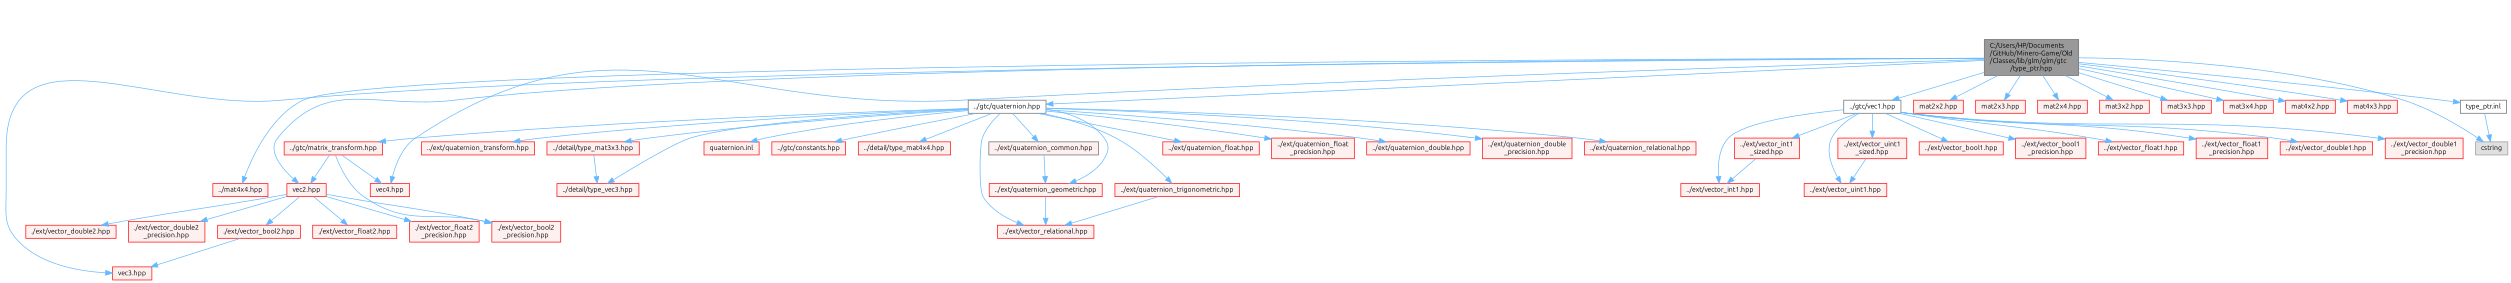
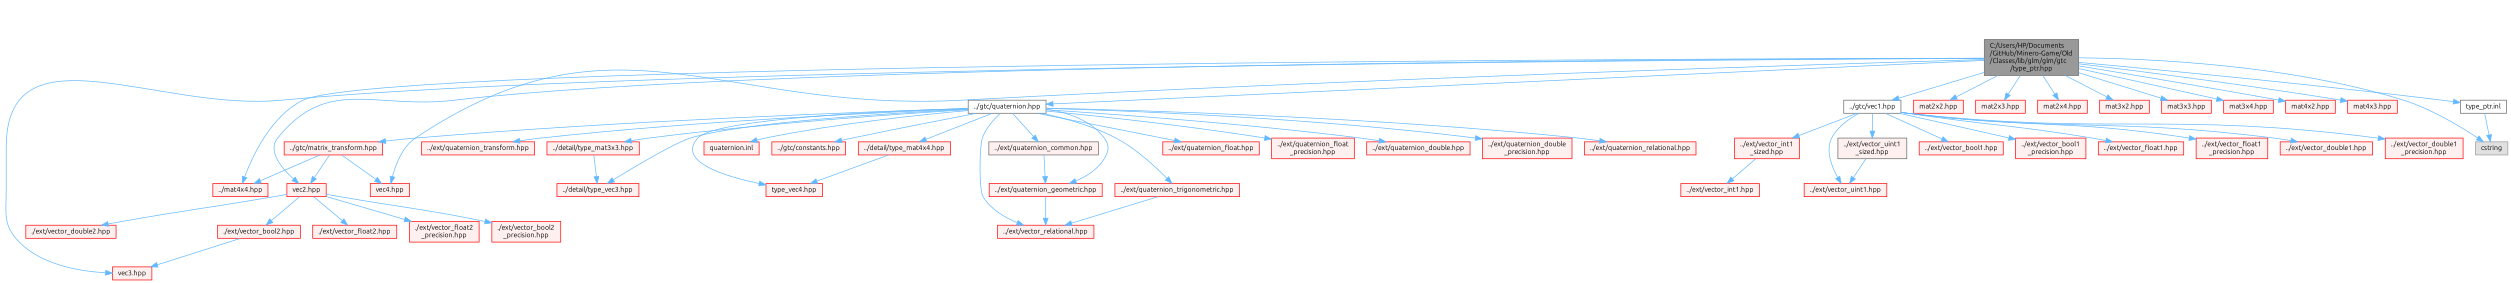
edge "../gtc/vec1.hpp" -> "../ext/vector_int1.hpp": removed
node "../ext/vector_uint1 _sized.hpp": color red -> grey40
node "type_vec4.hpp": added
edge "../gtc/matrix_transform.hpp" -> "./ext/vector_bool2 _precision.hpp": now "../gtc/matrix_transform.hpp" -> "../mat4x4.hpp"
node "./ext/vector_double2 _precision.hpp": removed
